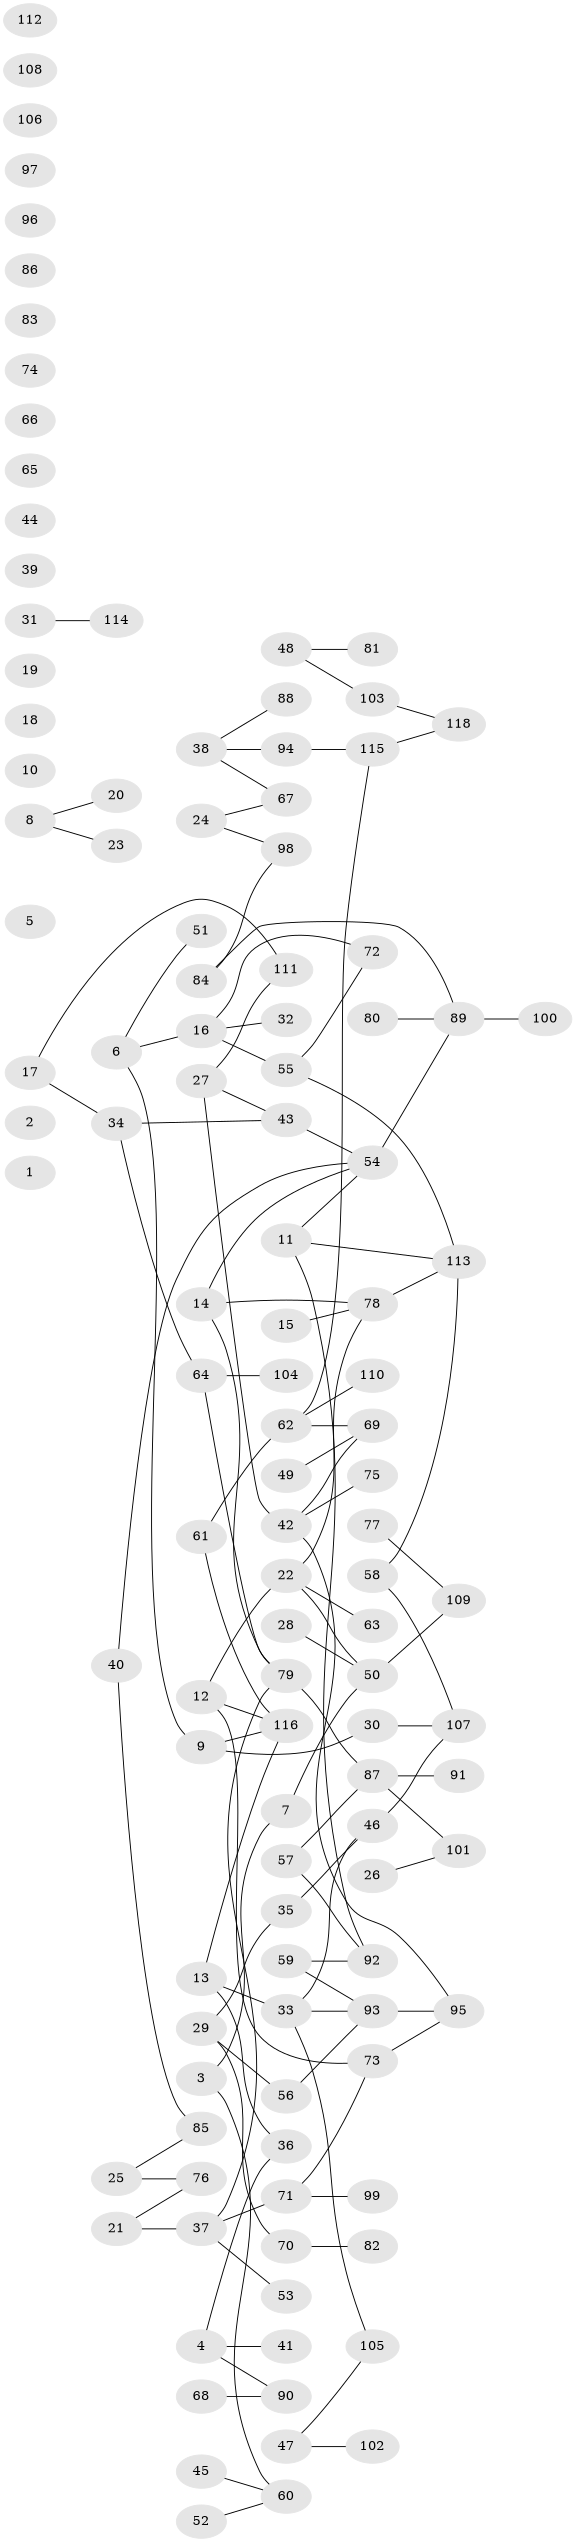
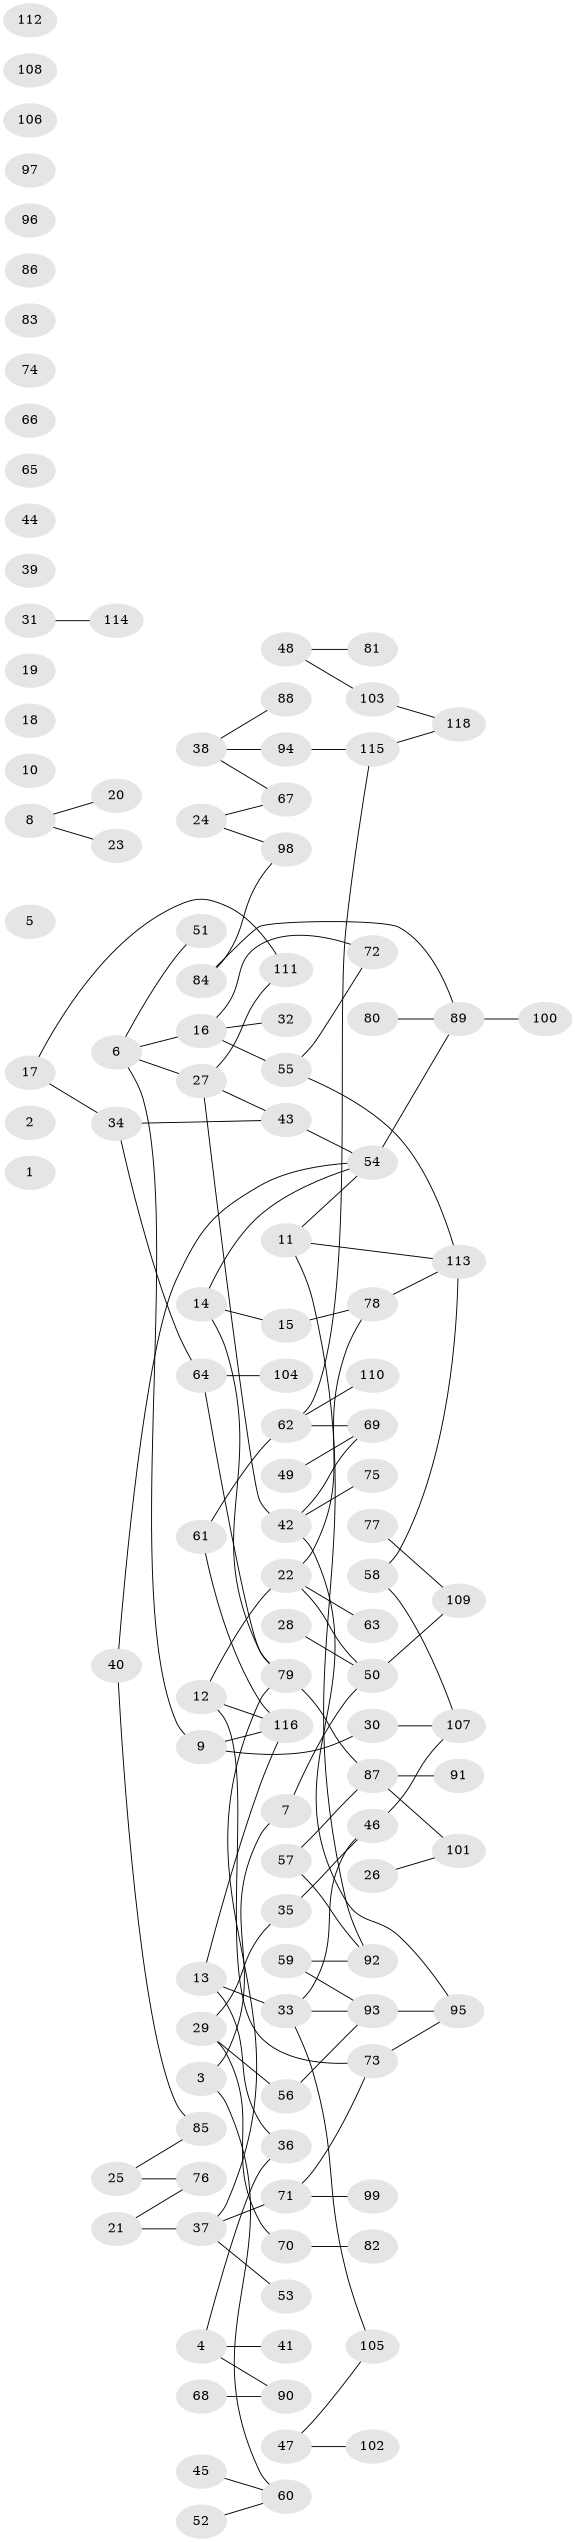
edge "6" -- "27": added
edge "14" -- "78": now "14" -- "15"
